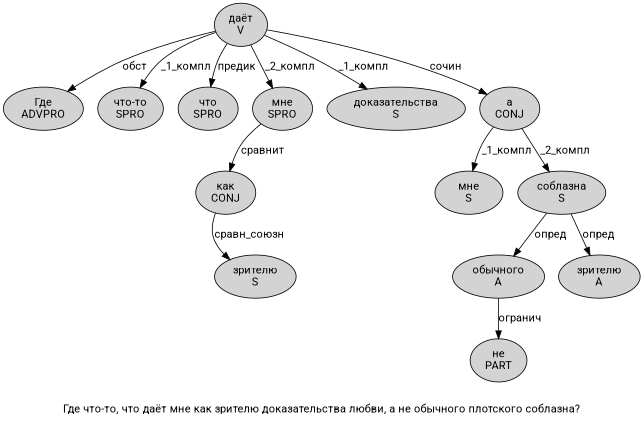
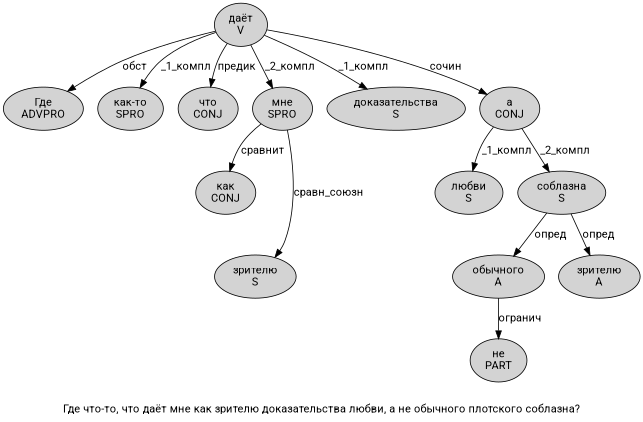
node "что-то SPRO": label "что-то SPRO" -> "как-то SPRO"
node "что SPRO": label "что SPRO" -> "что CONJ"
node "мне S": label "мне S" -> "любви S"
edge "как CONJ" -> "зрителю S": now "мне SPRO" -> "зрителю S"
